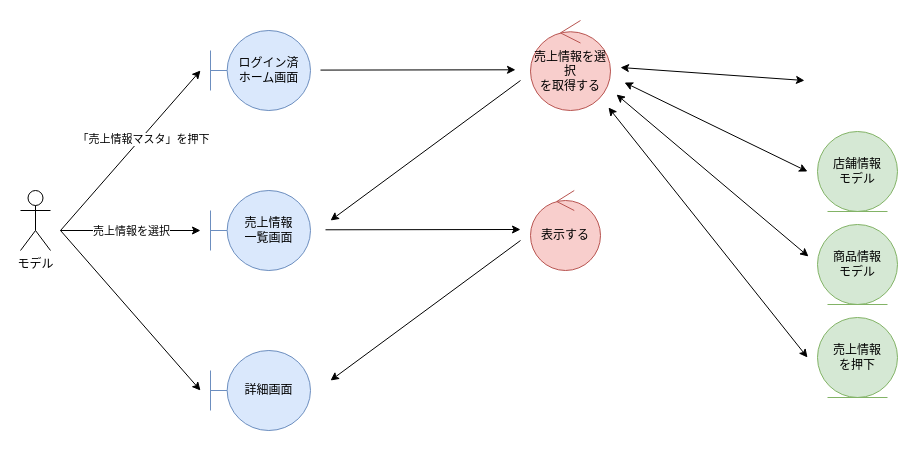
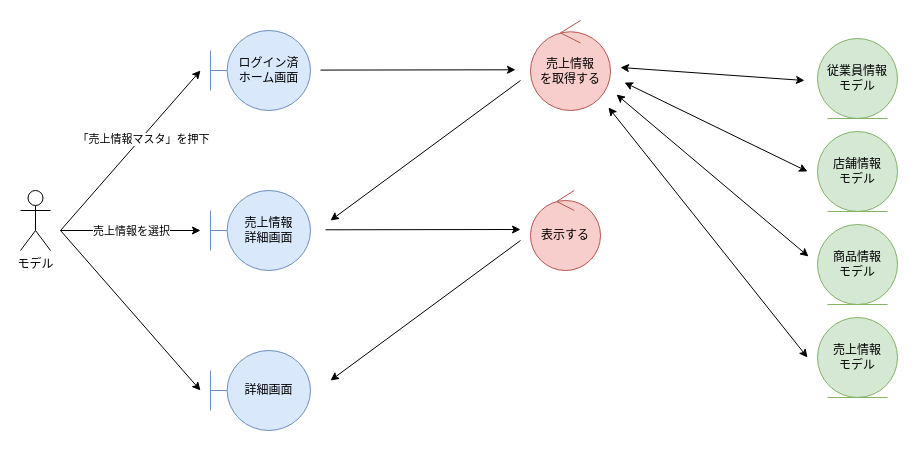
node "売上情報を選択 を取得する": label "売上情報を選択 を取得する" -> "売上情報 を取得する"
node "従業員情報 モデル": added
node "売上情報 一覧画面": label "売上情報 一覧画面" -> "売上情報 詳細画面"
node "売上情報 を押下": label "売上情報 を押下" -> "売上情報 モデル"
